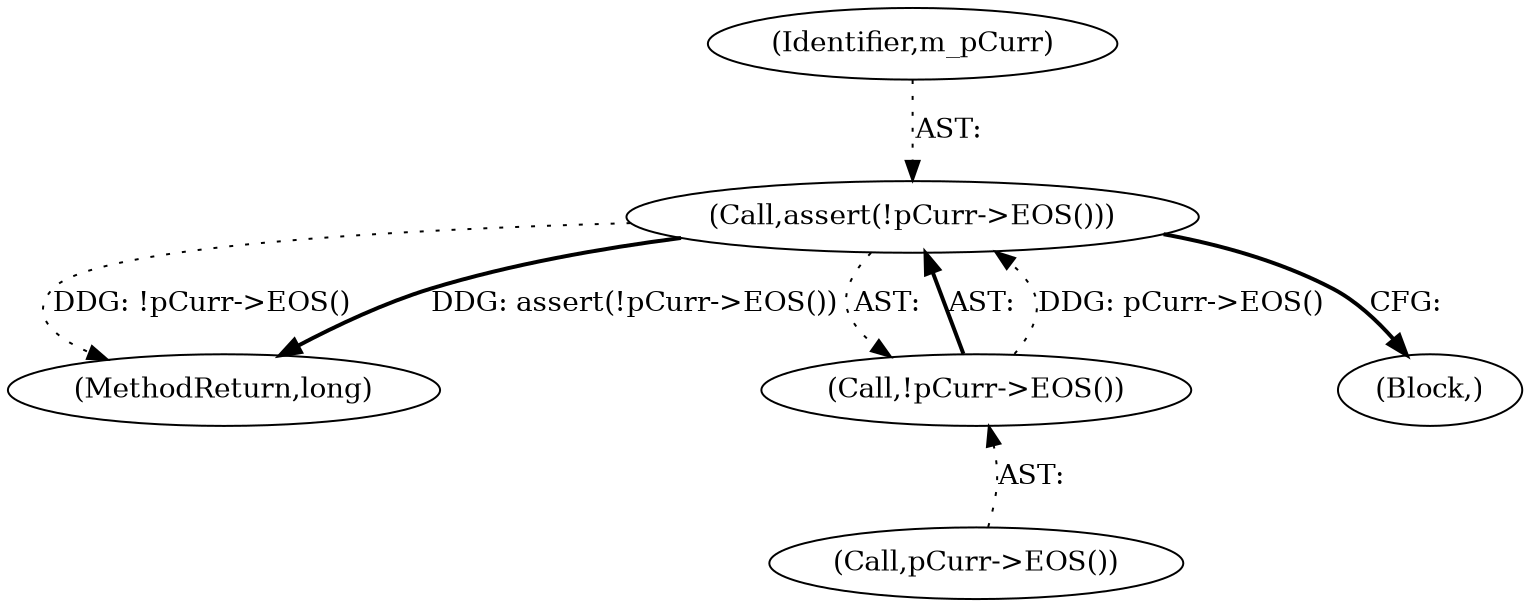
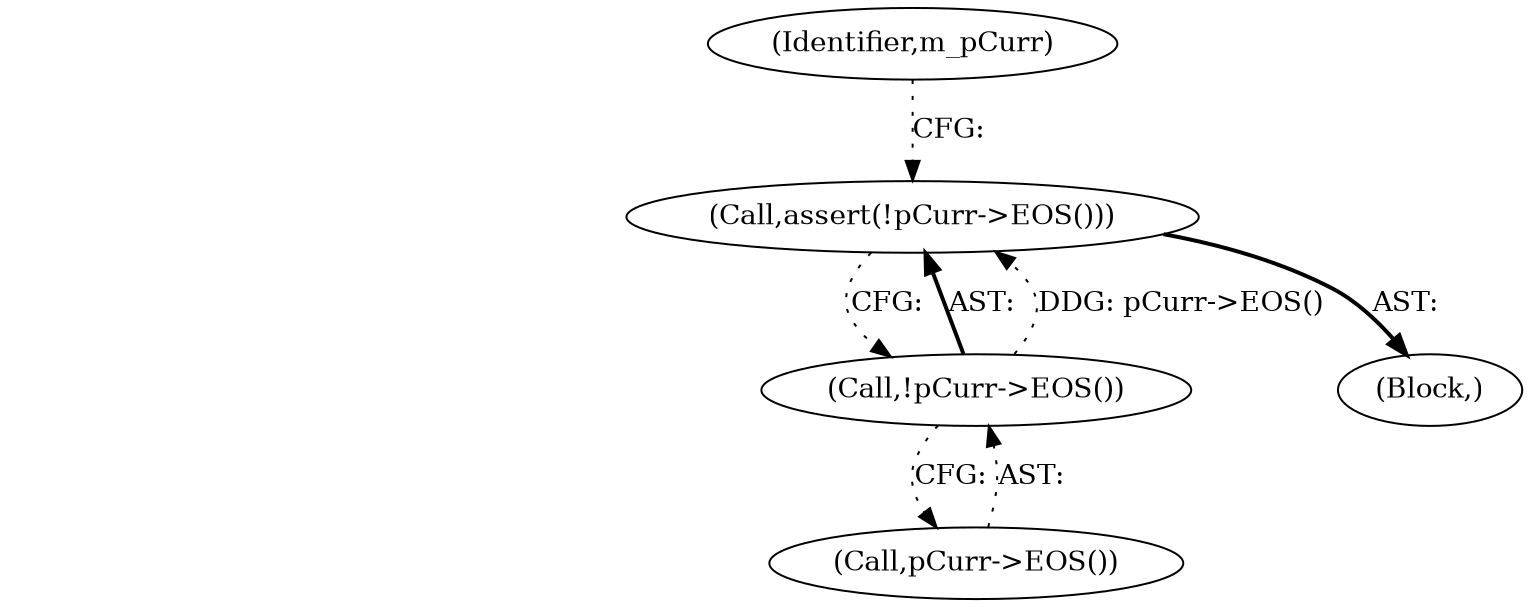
edge "(Identifier,m_pCurr)" -> "(Call,assert(!pCurr->EOS()))": label "AST: " -> "CFG: "
edge "(Call,assert(!pCurr->EOS()))" -> "(Call,!pCurr->EOS())": label "AST: " -> "CFG: "
edge "(Call,assert(!pCurr->EOS()))" -> "(Block,)": label "CFG: " -> "AST: "
node "(MethodReturn,long)": removed
edge "(Call,!pCurr->EOS())" -> "(Call,pCurr->EOS())": added, label "CFG:"
